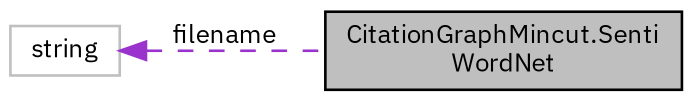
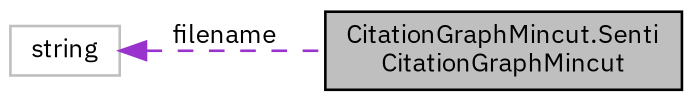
node "CitationGraphMincut.Senti WordNet": label "CitationGraphMincut.Senti WordNet" -> "CitationGraphMincut.Senti CitationGraphMincut"
